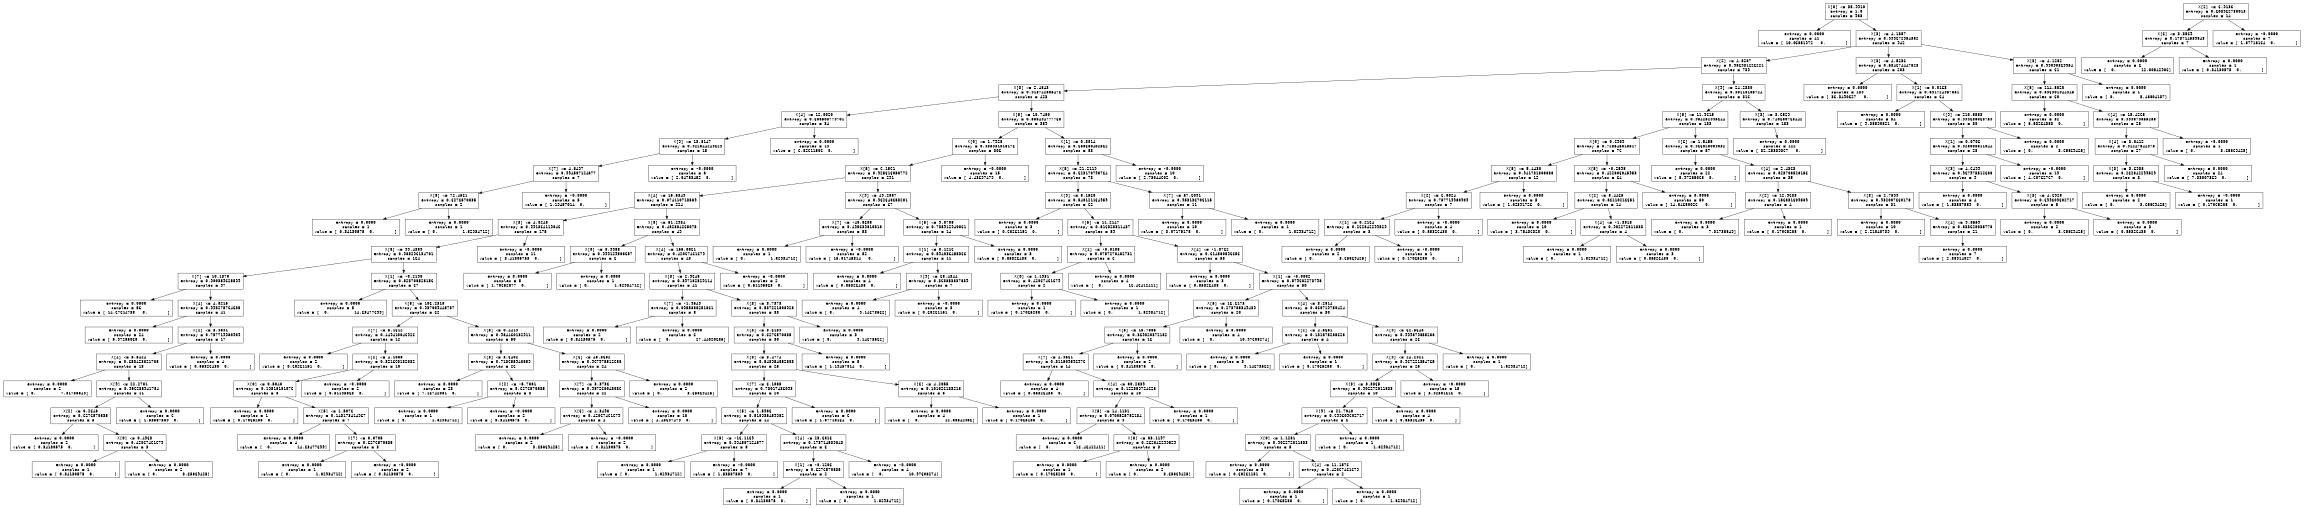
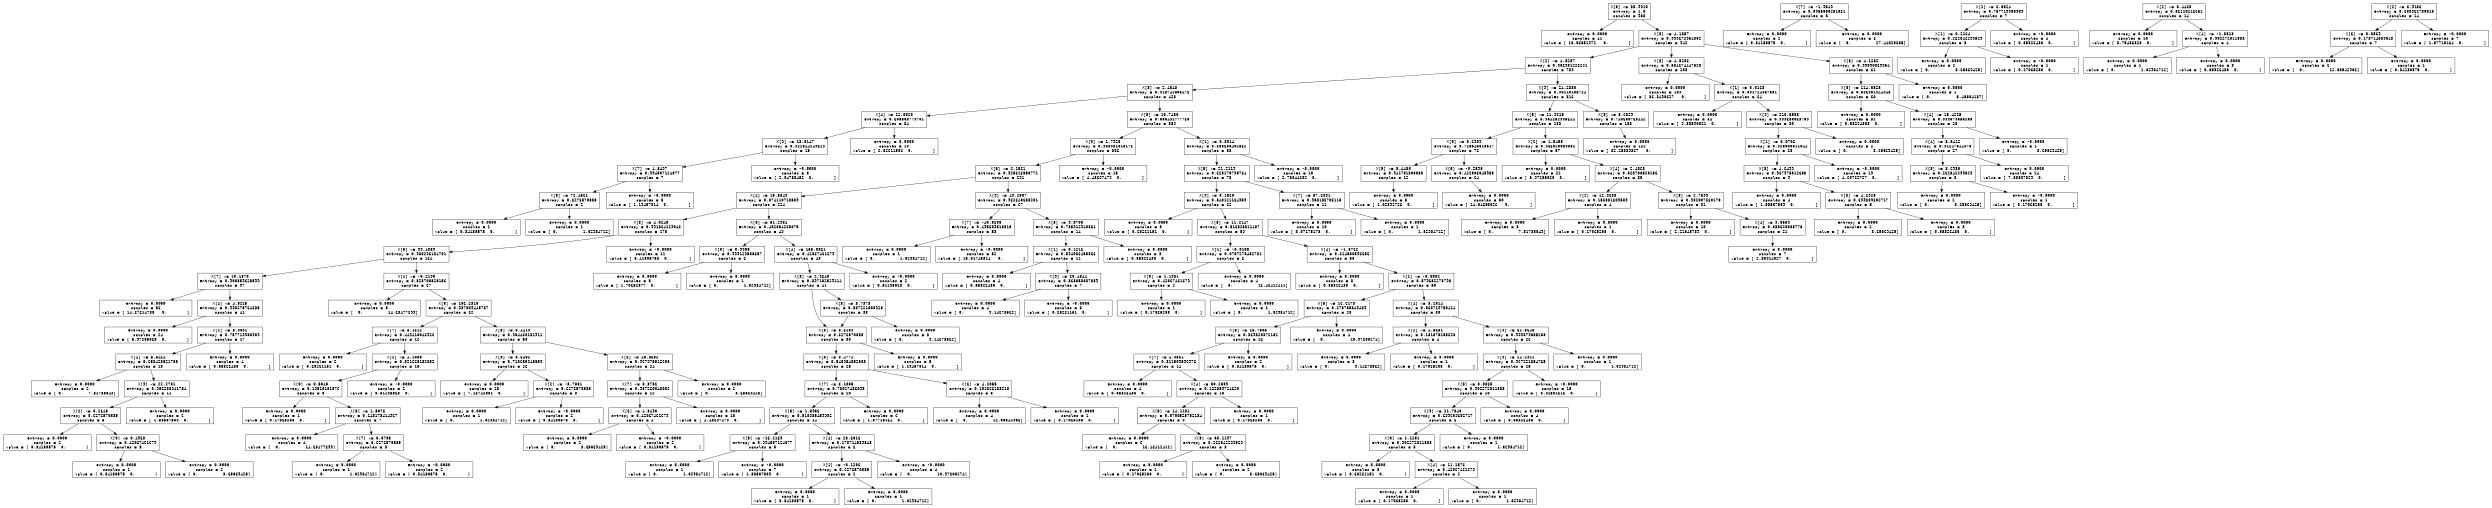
edge "X[5] <= -0.2598 entropy = 0.422806045953 samples = 64" -> "X[2] <= 8.4465 entropy = 0.86110216651 samples = 14": removed
edge "X[5] <= 5.4430 entropy = 0.941731308038 samples = 12" -> "X[2] <= 6.8024 entropy = 0.757719980909 samples = 7": removed
edge "X[3] <= 2.9648 entropy = 0.397182529114 samples = 41" -> "X[7] <= -1.9549 entropy = 0.0955888251861 samples = 8": now "X[3] <= 2.9648 entropy = 0.397182529114 samples = 41" -> "X[3] <= 3.6139 entropy = 0.6276570835 samples = 30"
